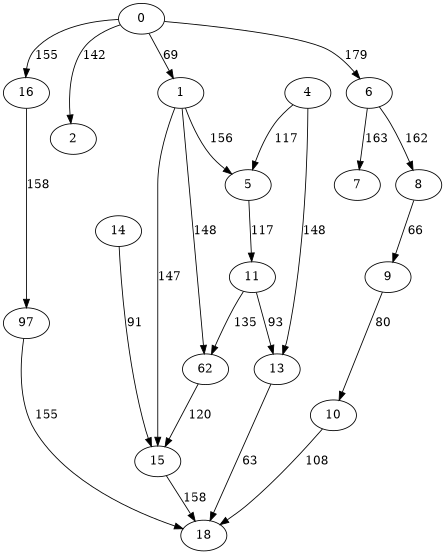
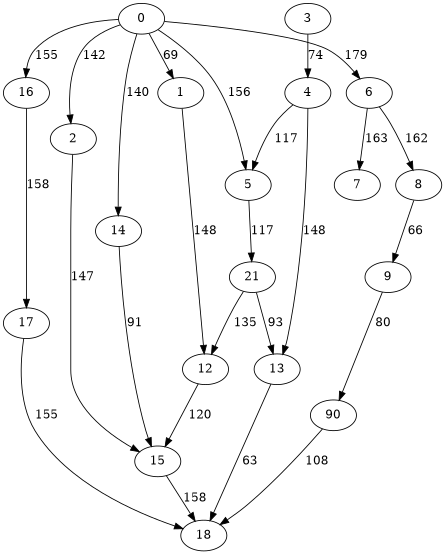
node "3": added
edge "0" -> "14": added, label "140"
edge "1" -> "5": now "0" -> "5"
edge "1" -> "15": now "2" -> "15"
node "11": label "11" -> "21"
node "97": label "97" -> "17"
node "62": label "62" -> "12"
node "10": label "10" -> "90"
